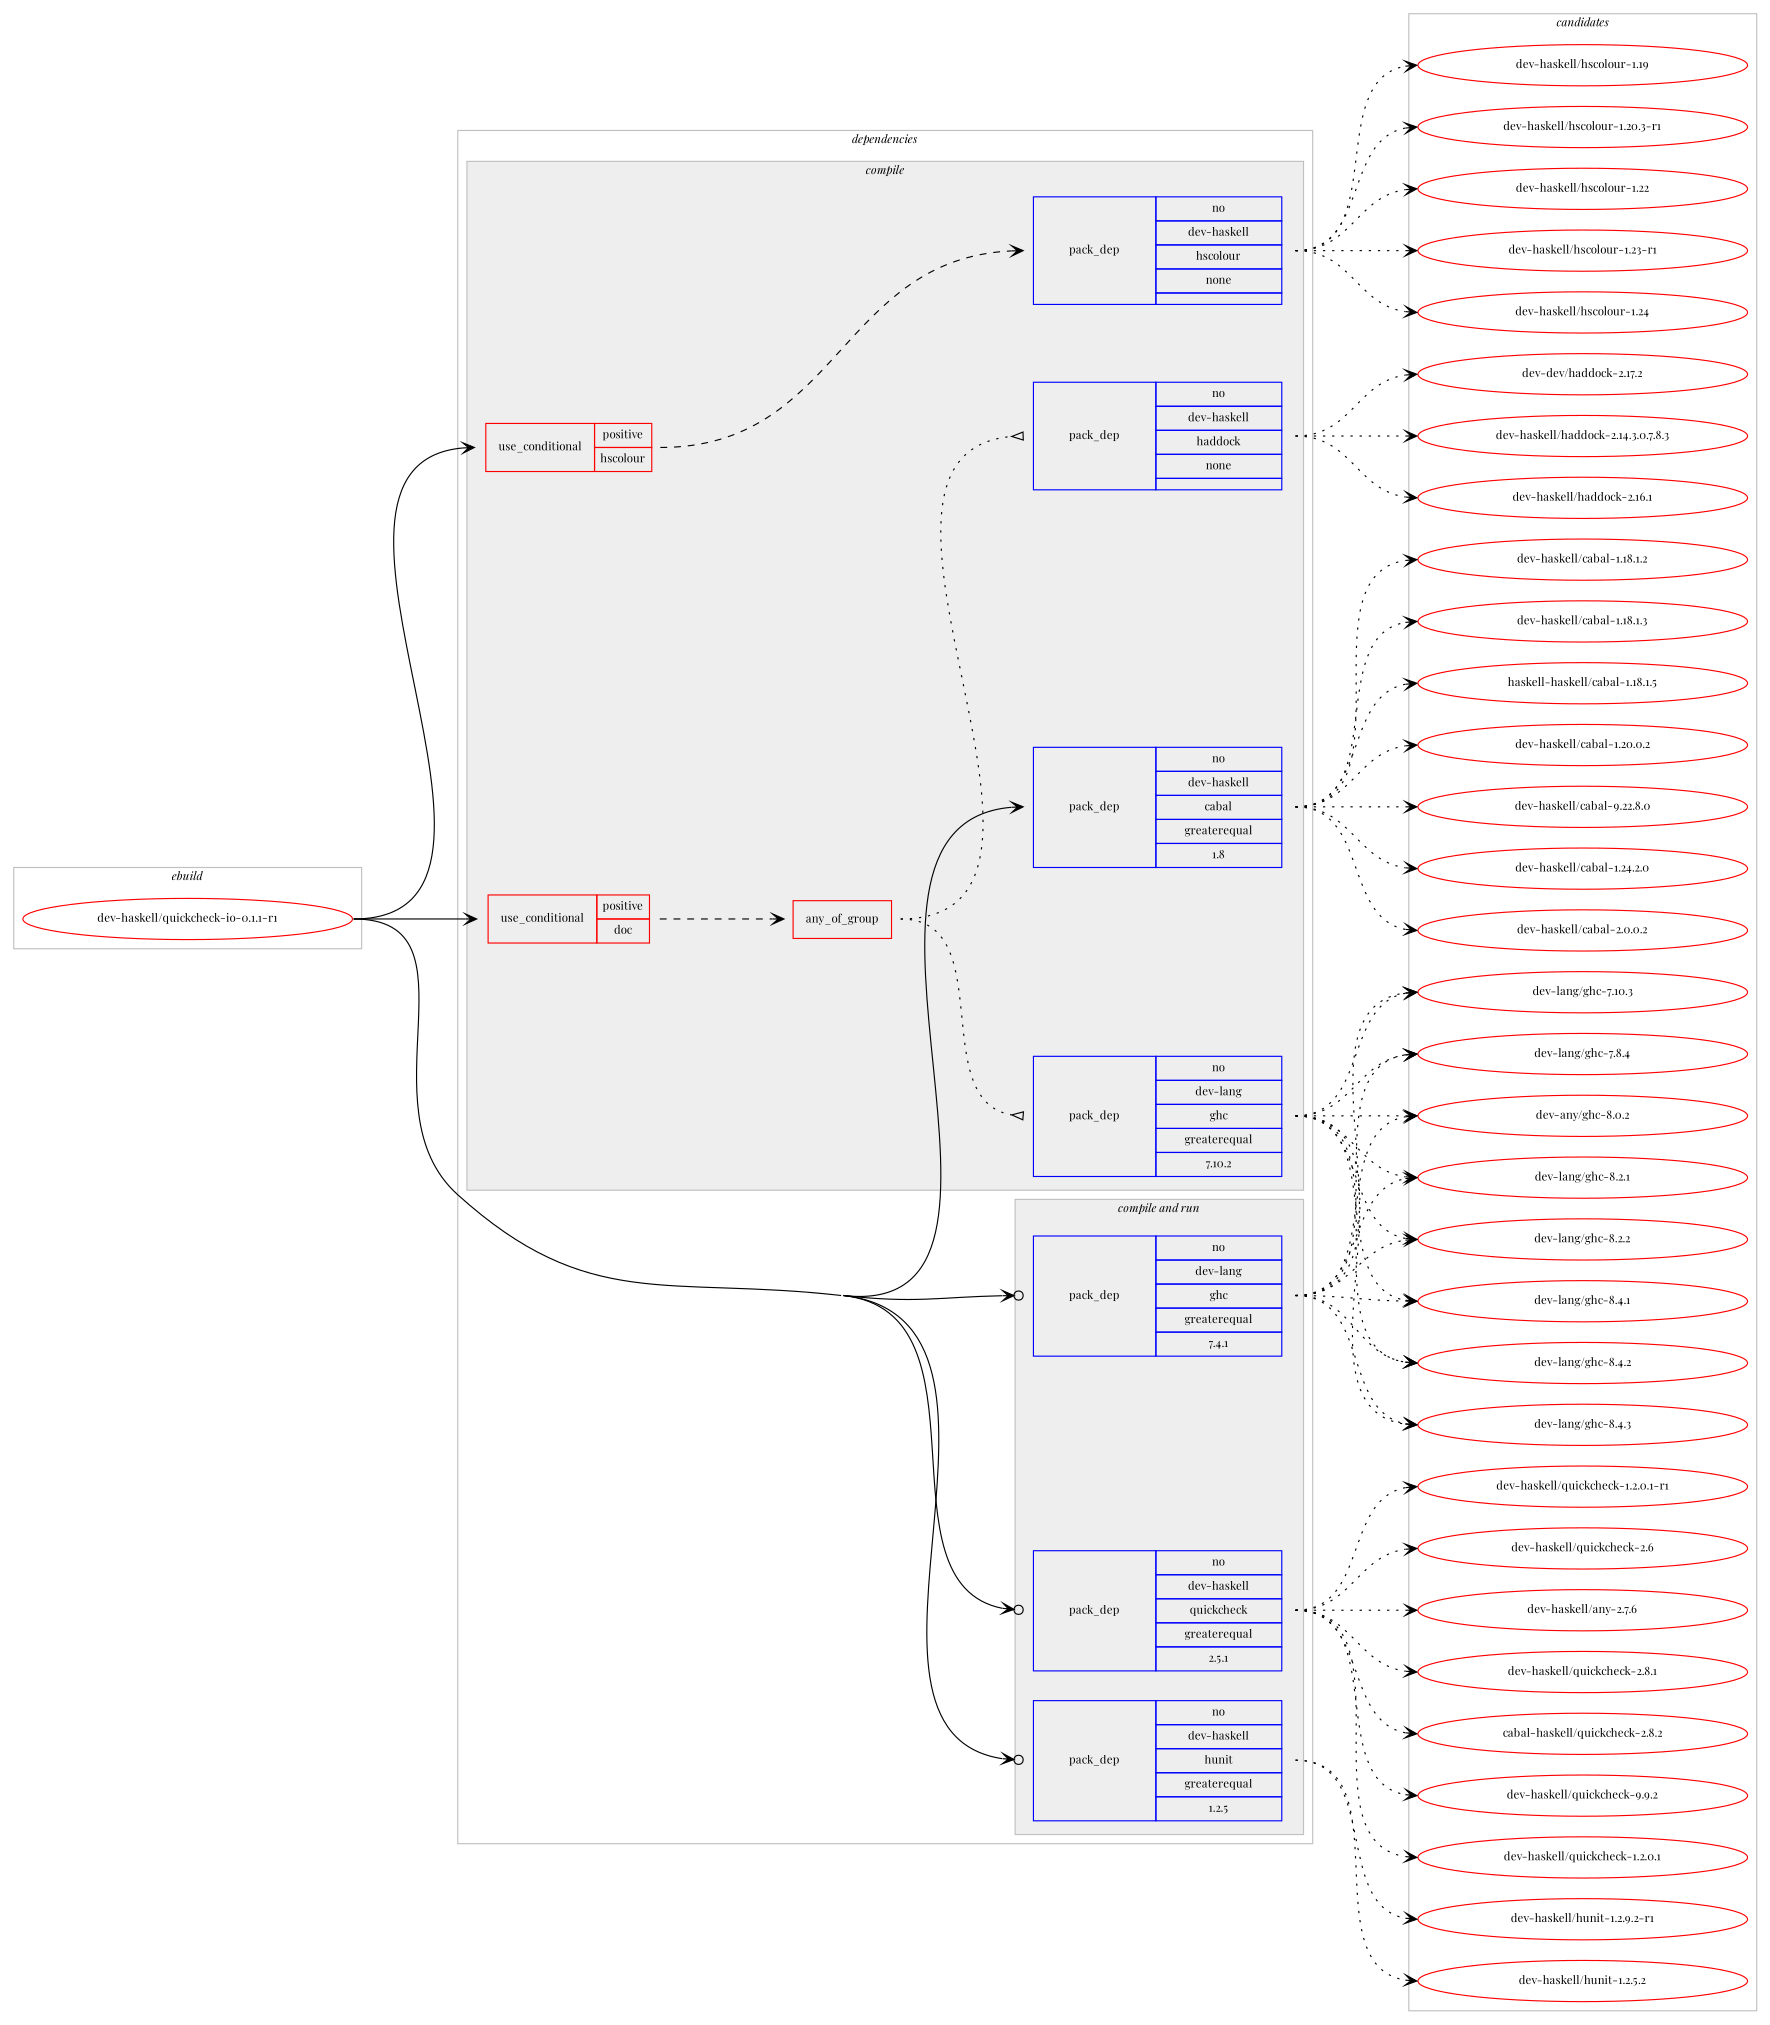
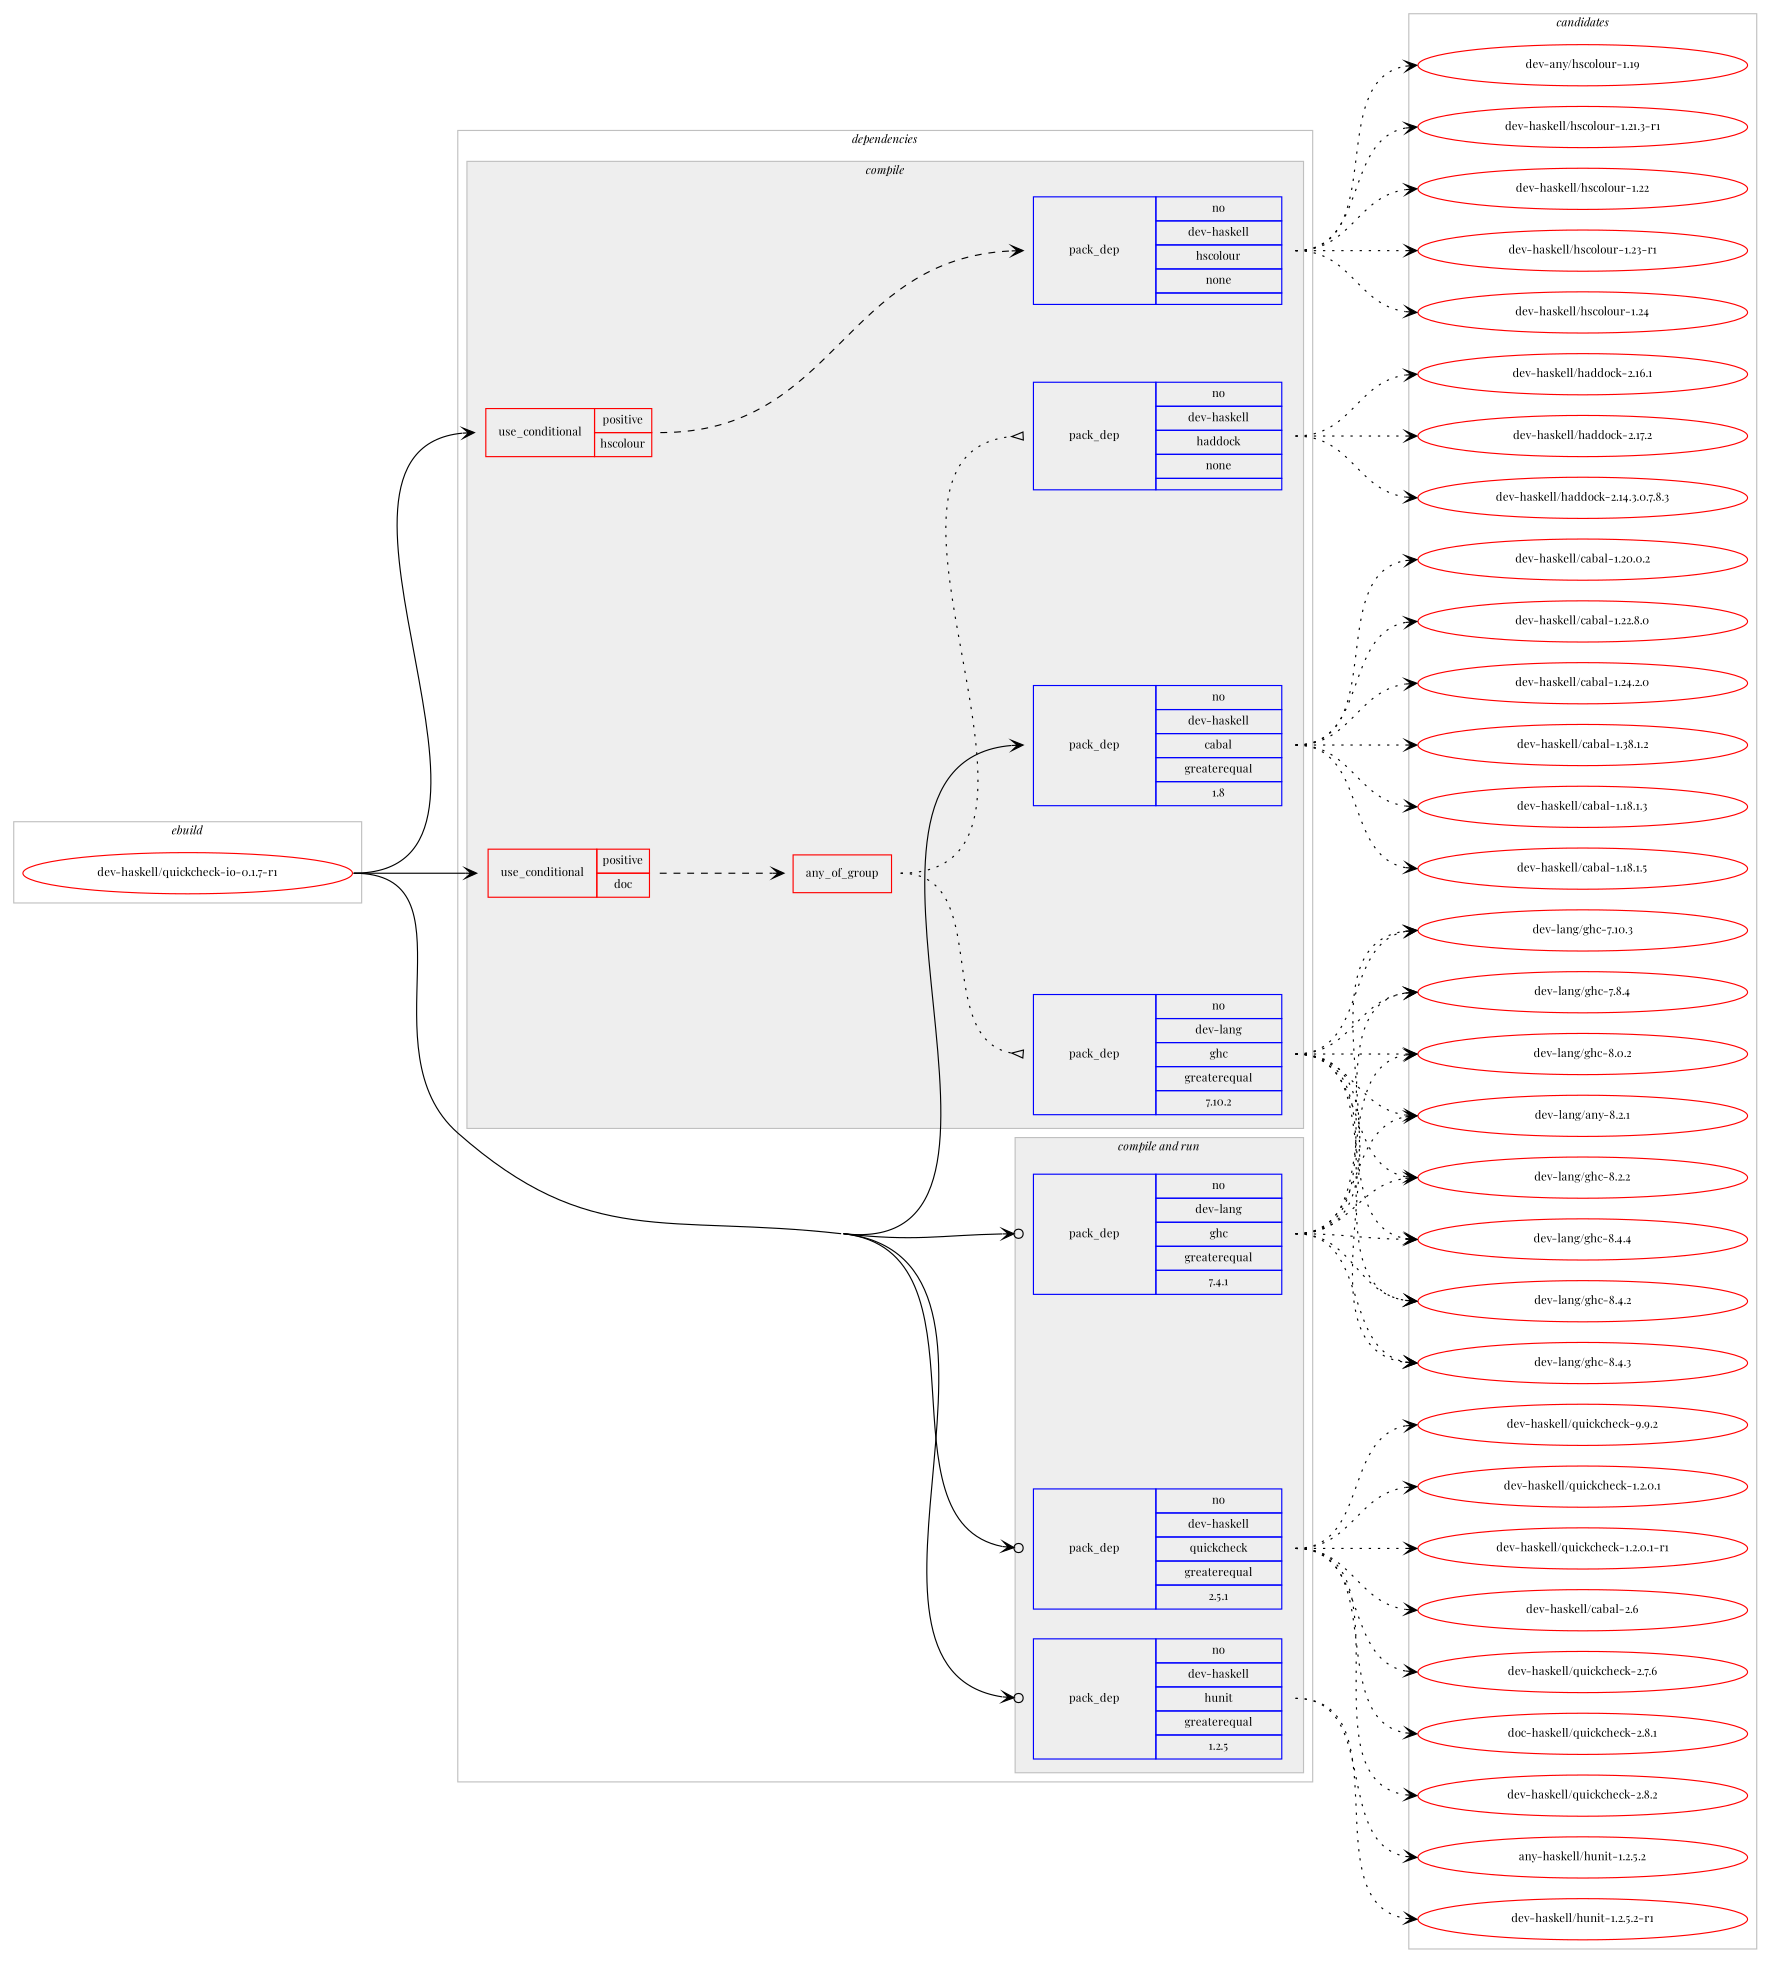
node "dev-haskell/hscolour-1.19": label "dev-haskell/hscolour-1.19" -> "dev-any/hscolour-1.19"
node "dev-haskell/hscolour-1.20.3-r1": label "dev-haskell/hscolour-1.20.3-r1" -> "dev-haskell/hscolour-1.21.3-r1"
node "dev-dev/haddock-2.17.2": label "dev-dev/haddock-2.17.2" -> "dev-haskell/haddock-2.17.2"
node "dev-haskell/cabal-1.18.1.2": label "dev-haskell/cabal-1.18.1.2" -> "dev-haskell/cabal-1.38.1.2"
node "haskell-haskell/cabal-1.18.1.5": label "haskell-haskell/cabal-1.18.1.5" -> "dev-haskell/cabal-1.18.1.5"
node "dev-haskell/cabal-9.22.8.0": label "dev-haskell/cabal-9.22.8.0" -> "dev-haskell/cabal-1.22.8.0"
node "dev-haskell/quickcheck-io-0.1.1-r1": label "dev-haskell/quickcheck-io-0.1.1-r1" -> "dev-haskell/quickcheck-io-0.1.7-r1"
node "dev-haskell/cabal-2.0.0.2": removed
node "dev-any/ghc-8.0.2": label "dev-any/ghc-8.0.2" -> "dev-lang/ghc-8.0.2"
node "dev-lang/ghc-8.2.1": label "dev-lang/ghc-8.2.1" -> "dev-lang/any-8.2.1"
node "dev-lang/ghc-8.4.1": label "dev-lang/ghc-8.4.1" -> "dev-lang/ghc-8.4.4"
node "dev-haskell/quickcheck-2.6": label "dev-haskell/quickcheck-2.6" -> "dev-haskell/cabal-2.6"
node "dev-haskell/any-2.7.6": label "dev-haskell/any-2.7.6" -> "dev-haskell/quickcheck-2.7.6"
node "dev-haskell/quickcheck-2.8.1": label "dev-haskell/quickcheck-2.8.1" -> "doc-haskell/quickcheck-2.8.1"
node "cabal-haskell/quickcheck-2.8.2": label "cabal-haskell/quickcheck-2.8.2" -> "dev-haskell/quickcheck-2.8.2"
node "dev-haskell/hunit-1.2.9.2-r1": label "dev-haskell/hunit-1.2.9.2-r1" -> "dev-haskell/hunit-1.2.5.2-r1"
node "dev-haskell/hunit-1.2.5.2": label "dev-haskell/hunit-1.2.5.2" -> "any-haskell/hunit-1.2.5.2"
